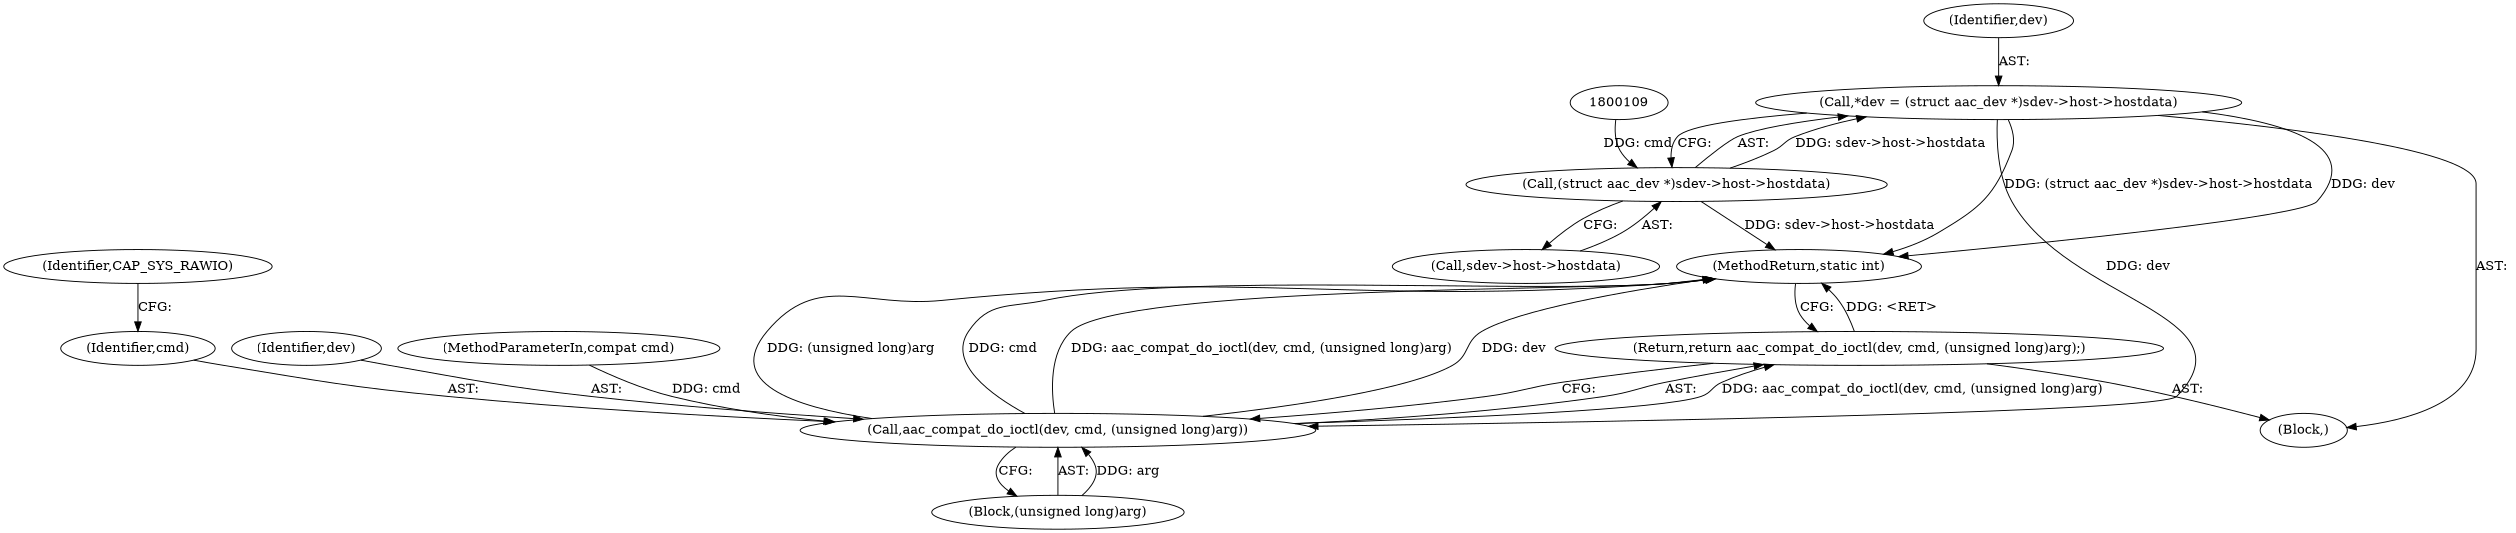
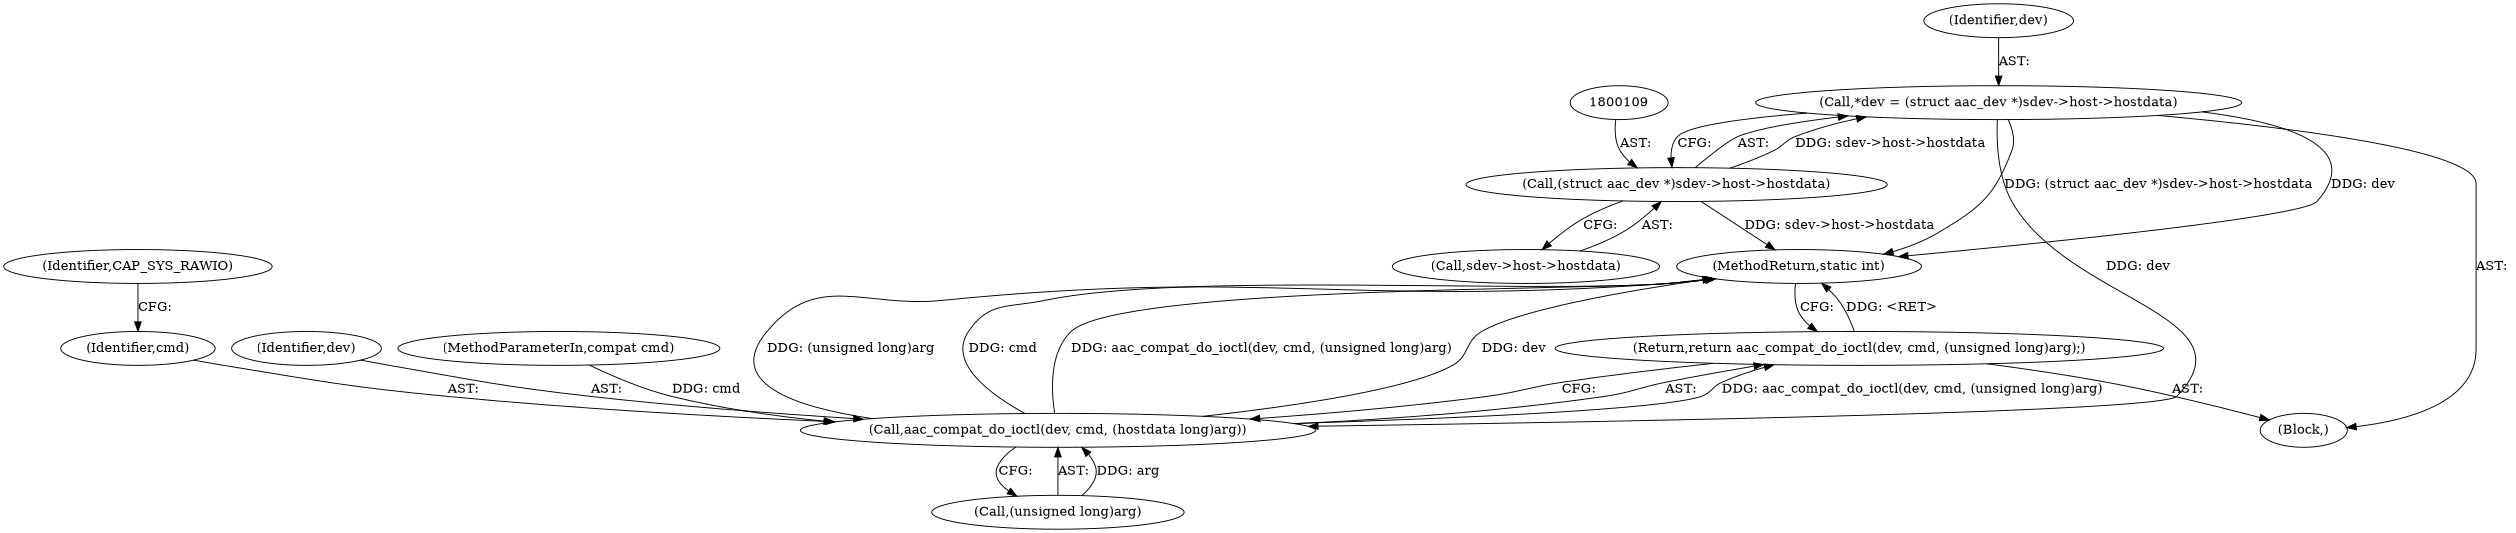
edge "1800109" -> "(Call,(struct aac_dev *)sdev->host->hostdata)": label "DDG: cmd" -> "AST: "
node "(Call,aac_compat_do_ioctl(dev, cmd, (unsigned long)arg))": label "(Call,aac_compat_do_ioctl(dev, cmd, (unsigned long)arg))" -> "(Call,aac_compat_do_ioctl(dev, cmd, (hostdata long)arg))"
node "(Block,(unsigned long)arg)": label "(Block,(unsigned long)arg)" -> "(Call,(unsigned long)arg)"
